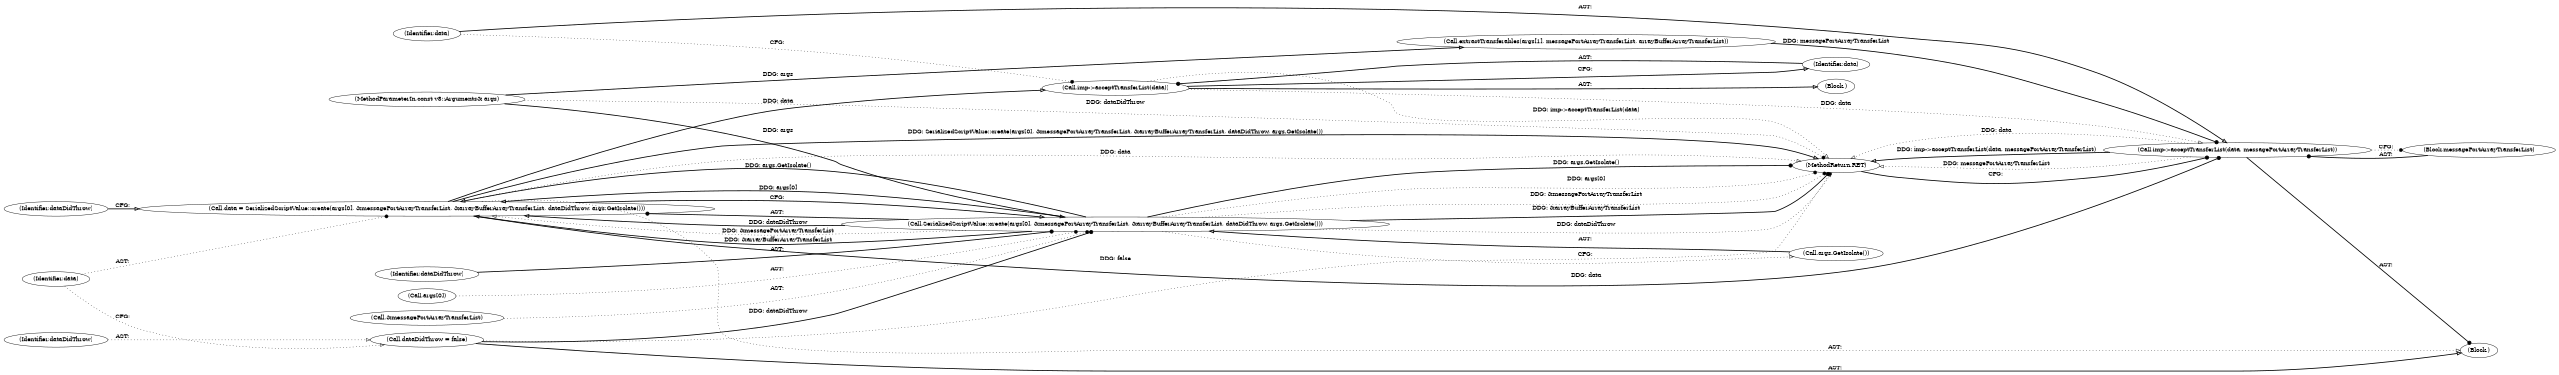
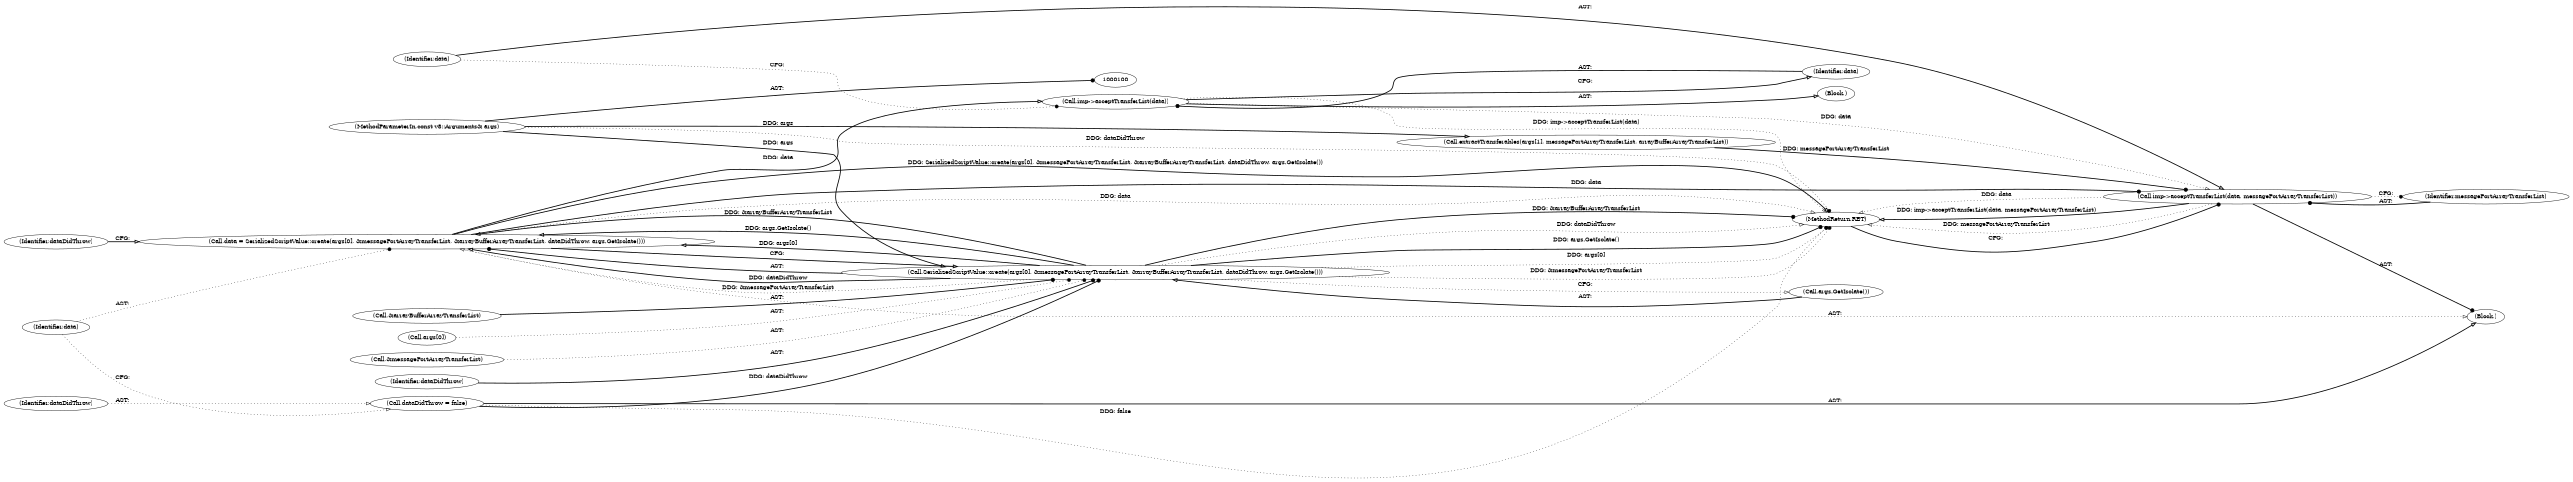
node "1000100": added
node "(Block,messagePortArrayTransferList)": label "(Block,messagePortArrayTransferList)" -> "(Identifier,messagePortArrayTransferList)"
node "(Call,&arrayBufferArrayTransferList)": added
